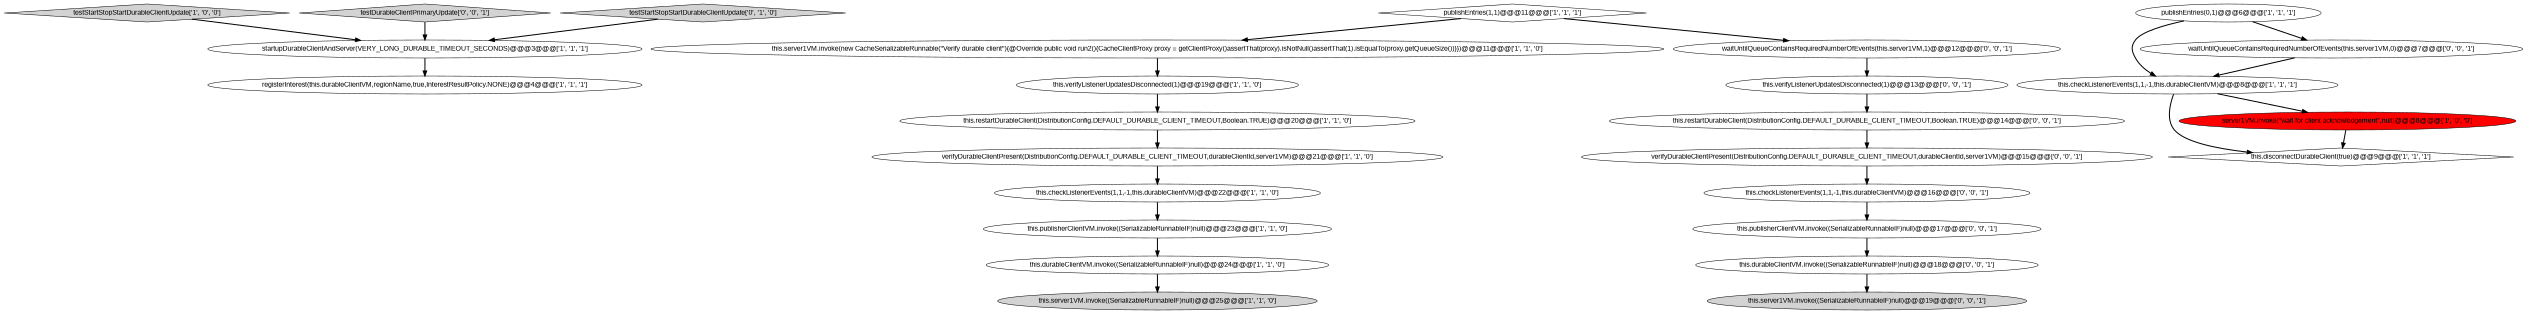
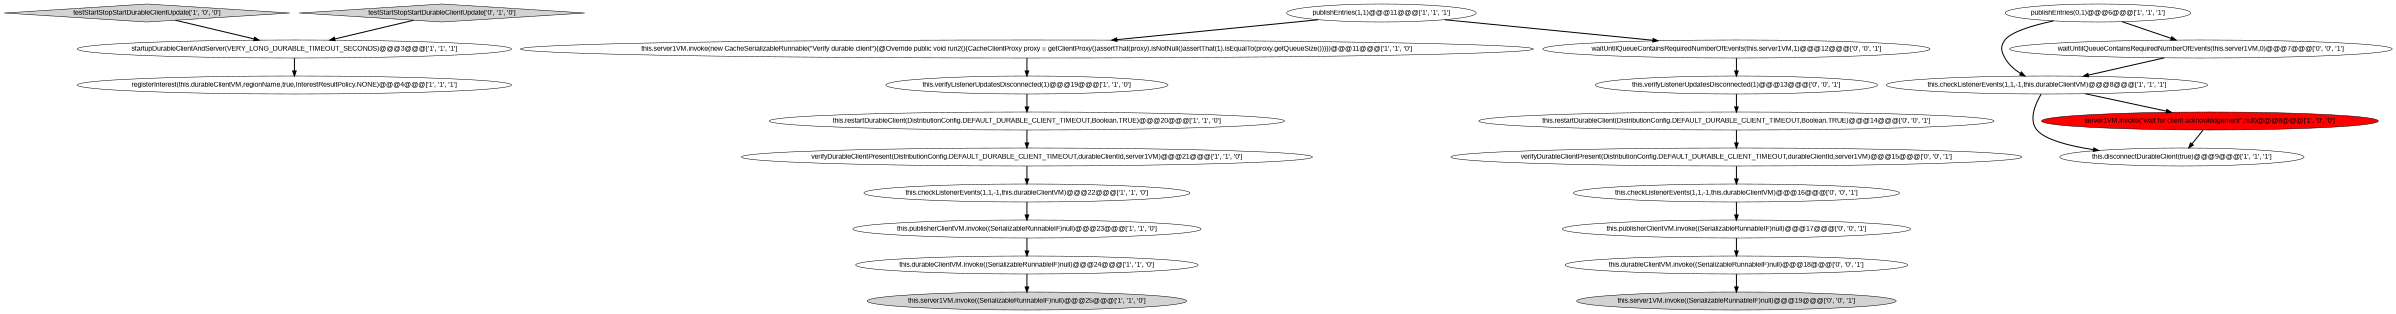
node "testDurableClientPrimaryUpdate['0', '0', '1']": removed
node "publishEntries(1,1)@@@11@@@['1', '1', '1']": shape diamond -> ellipse
node "this.disconnectDurableClient(true)@@@9@@@['1', '1', '1']": shape diamond -> ellipse
